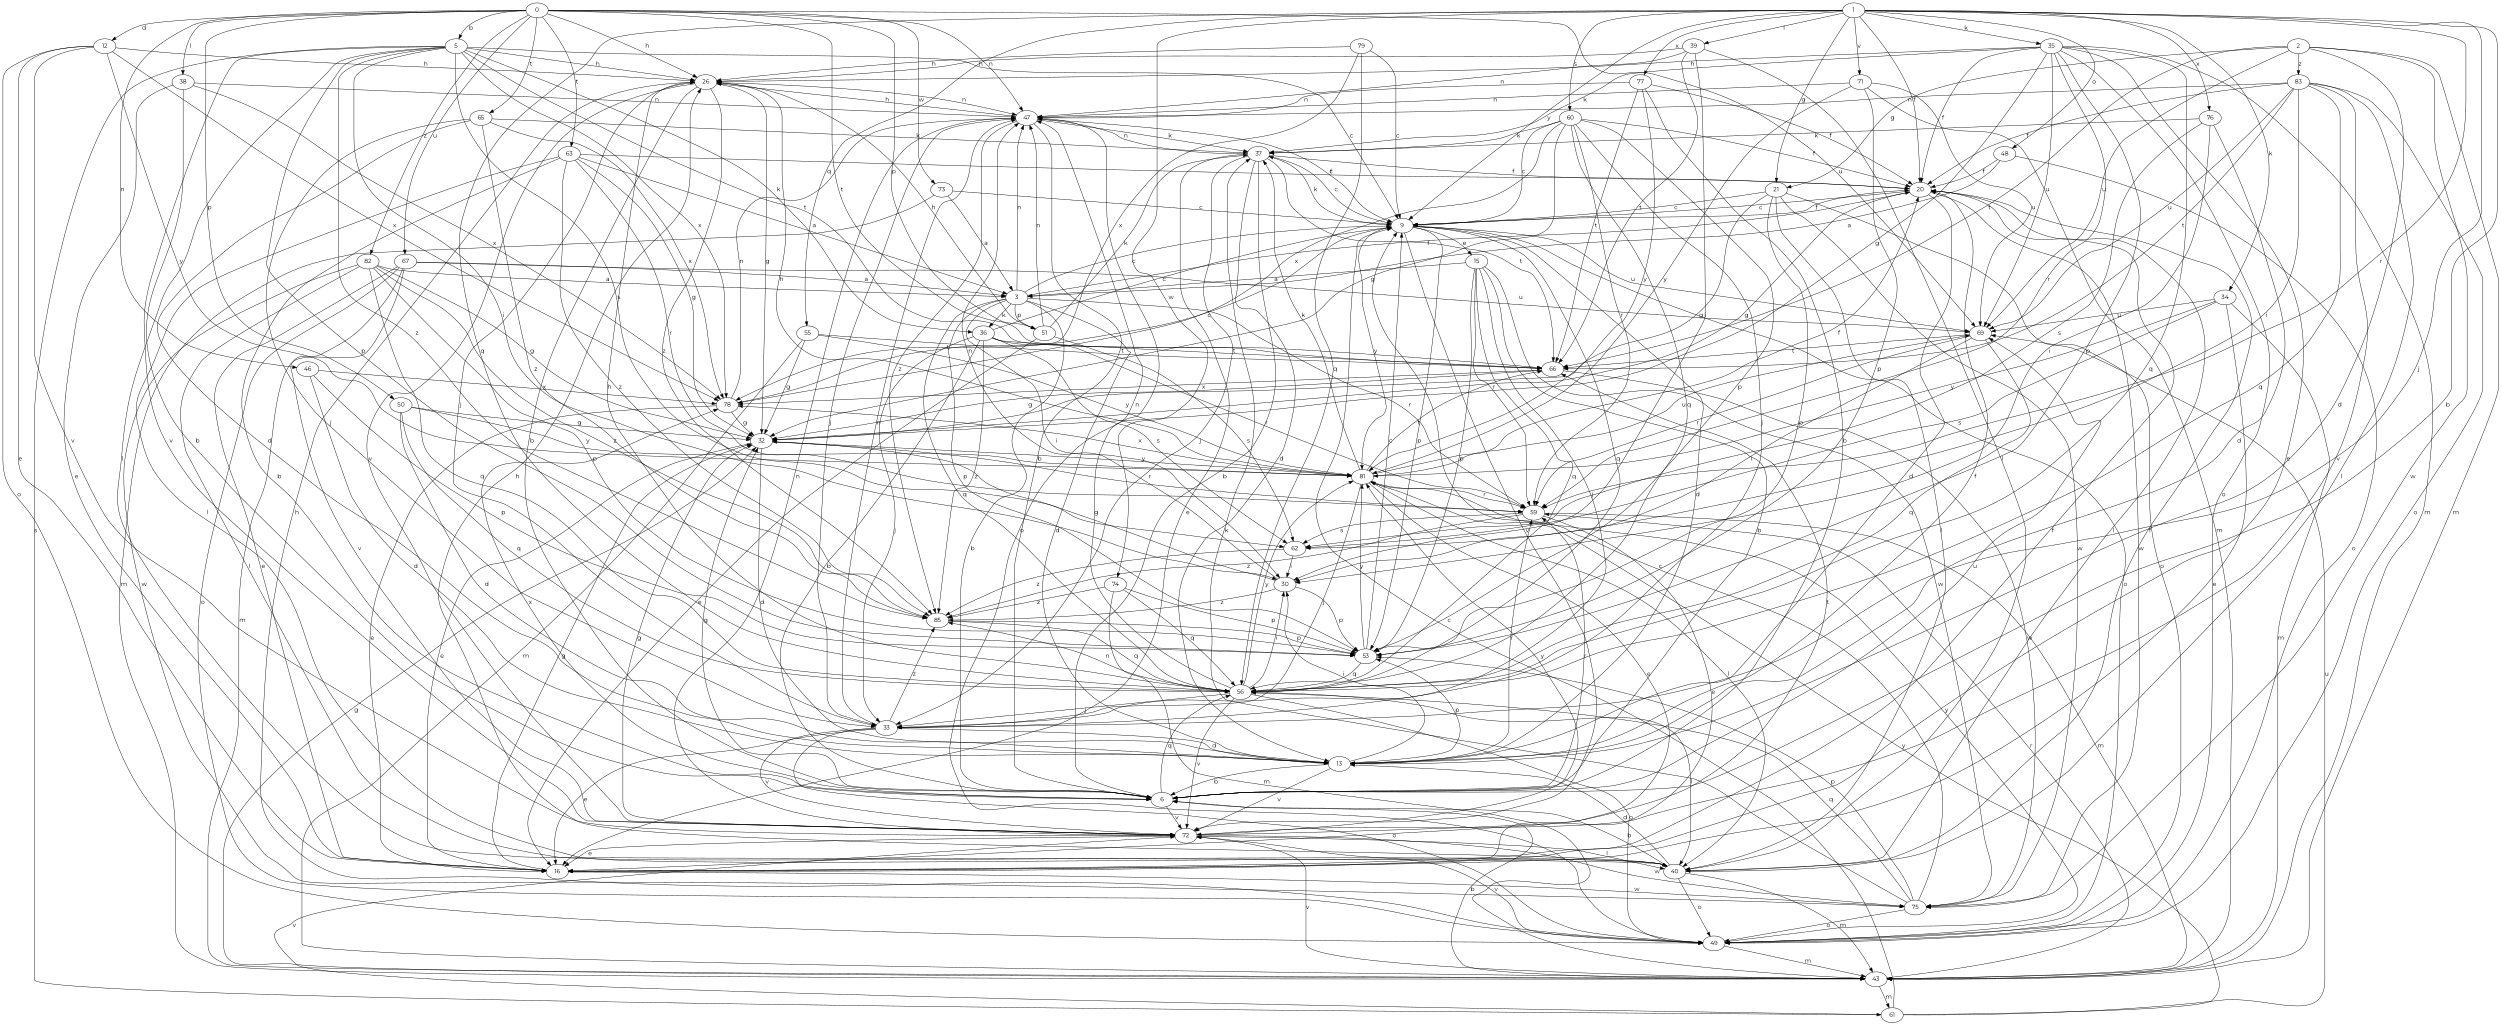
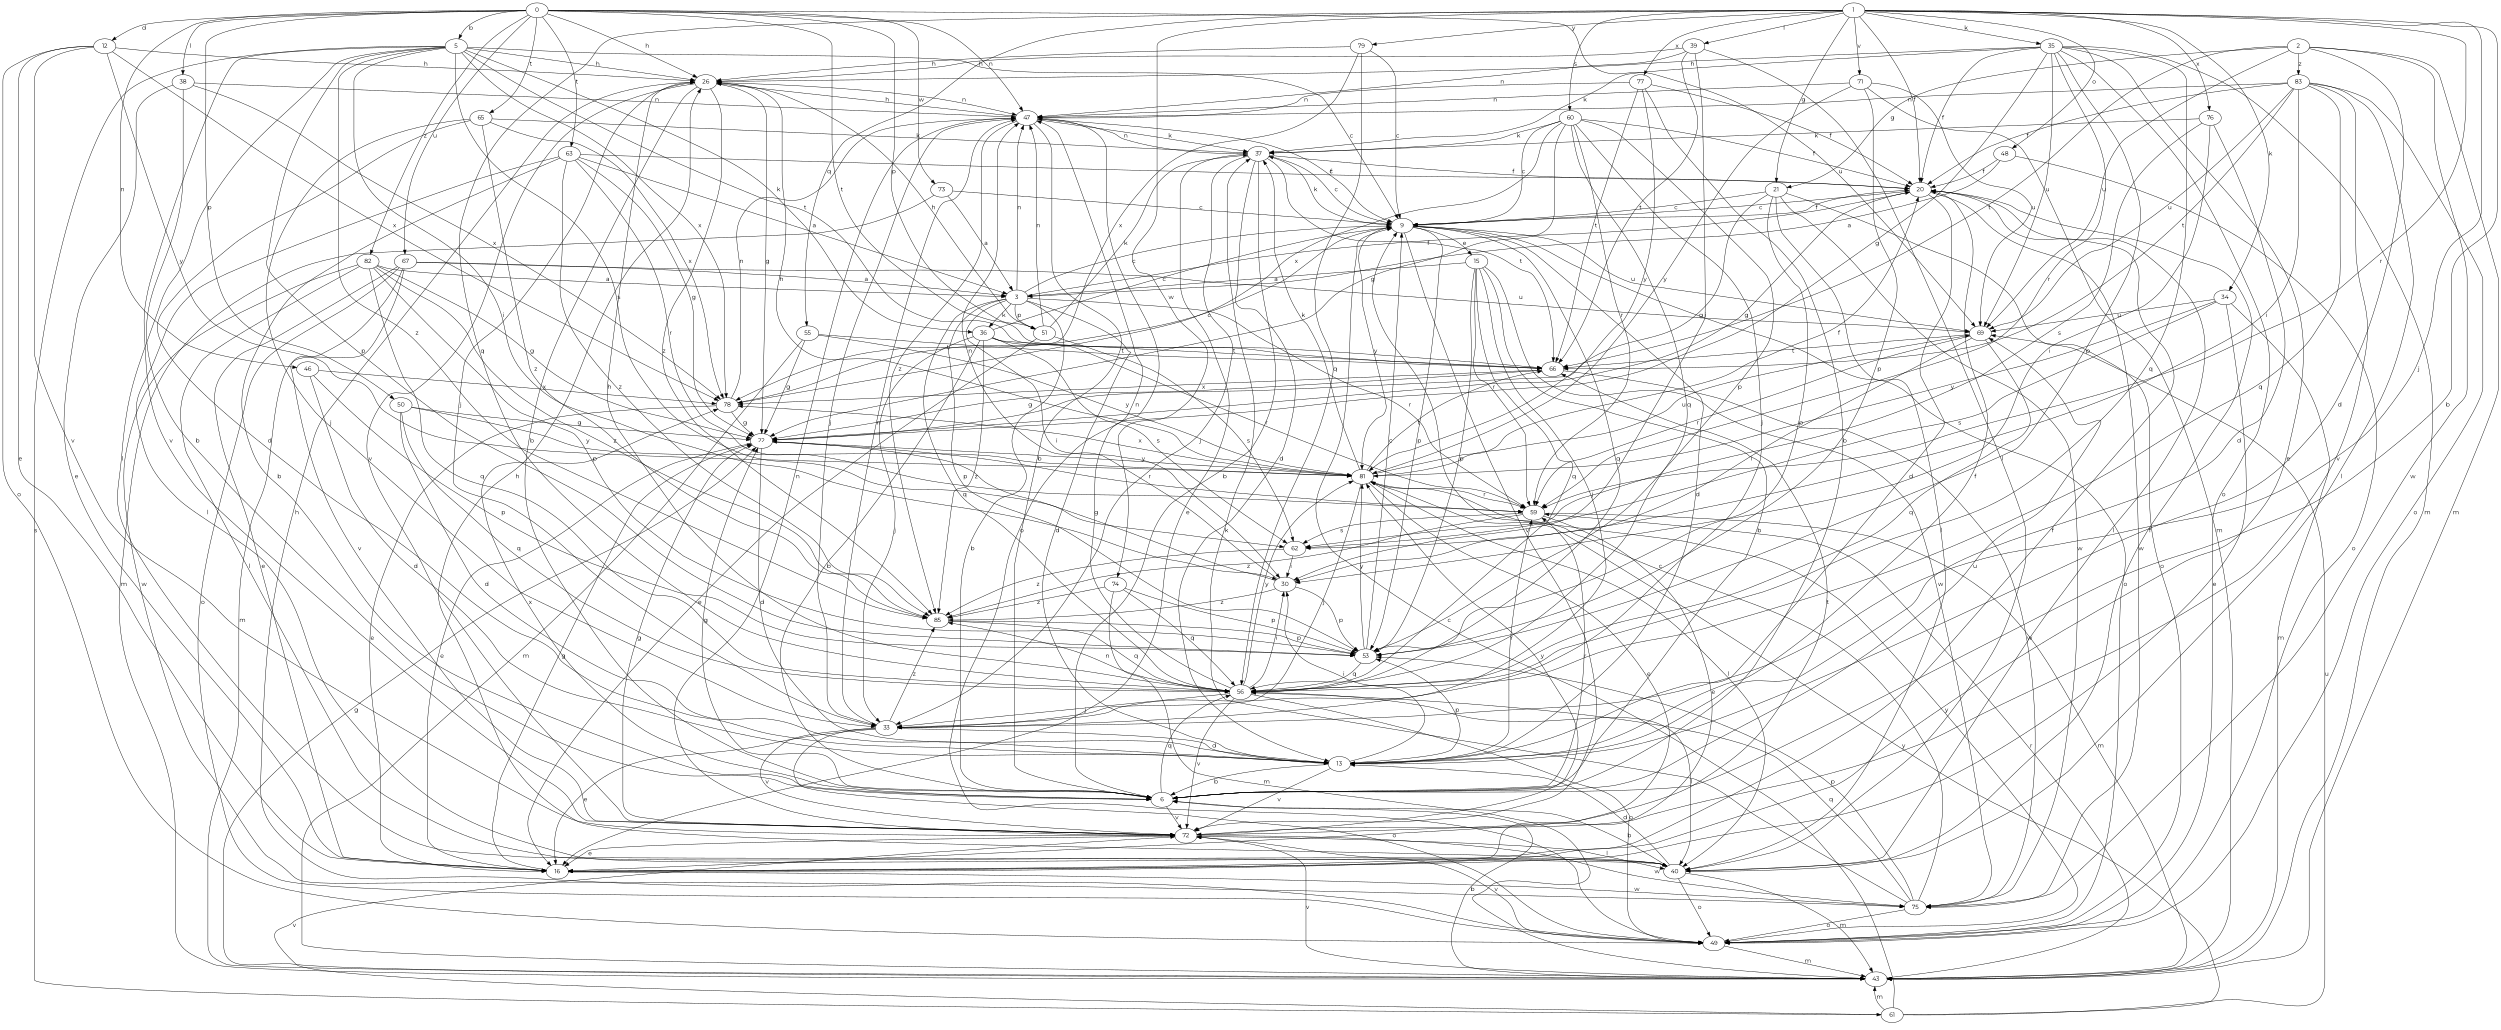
edge "1" -> "9": now "1" -> "79"
node "32": label "32" -> "22"
edge "43" -> "61": reversed
